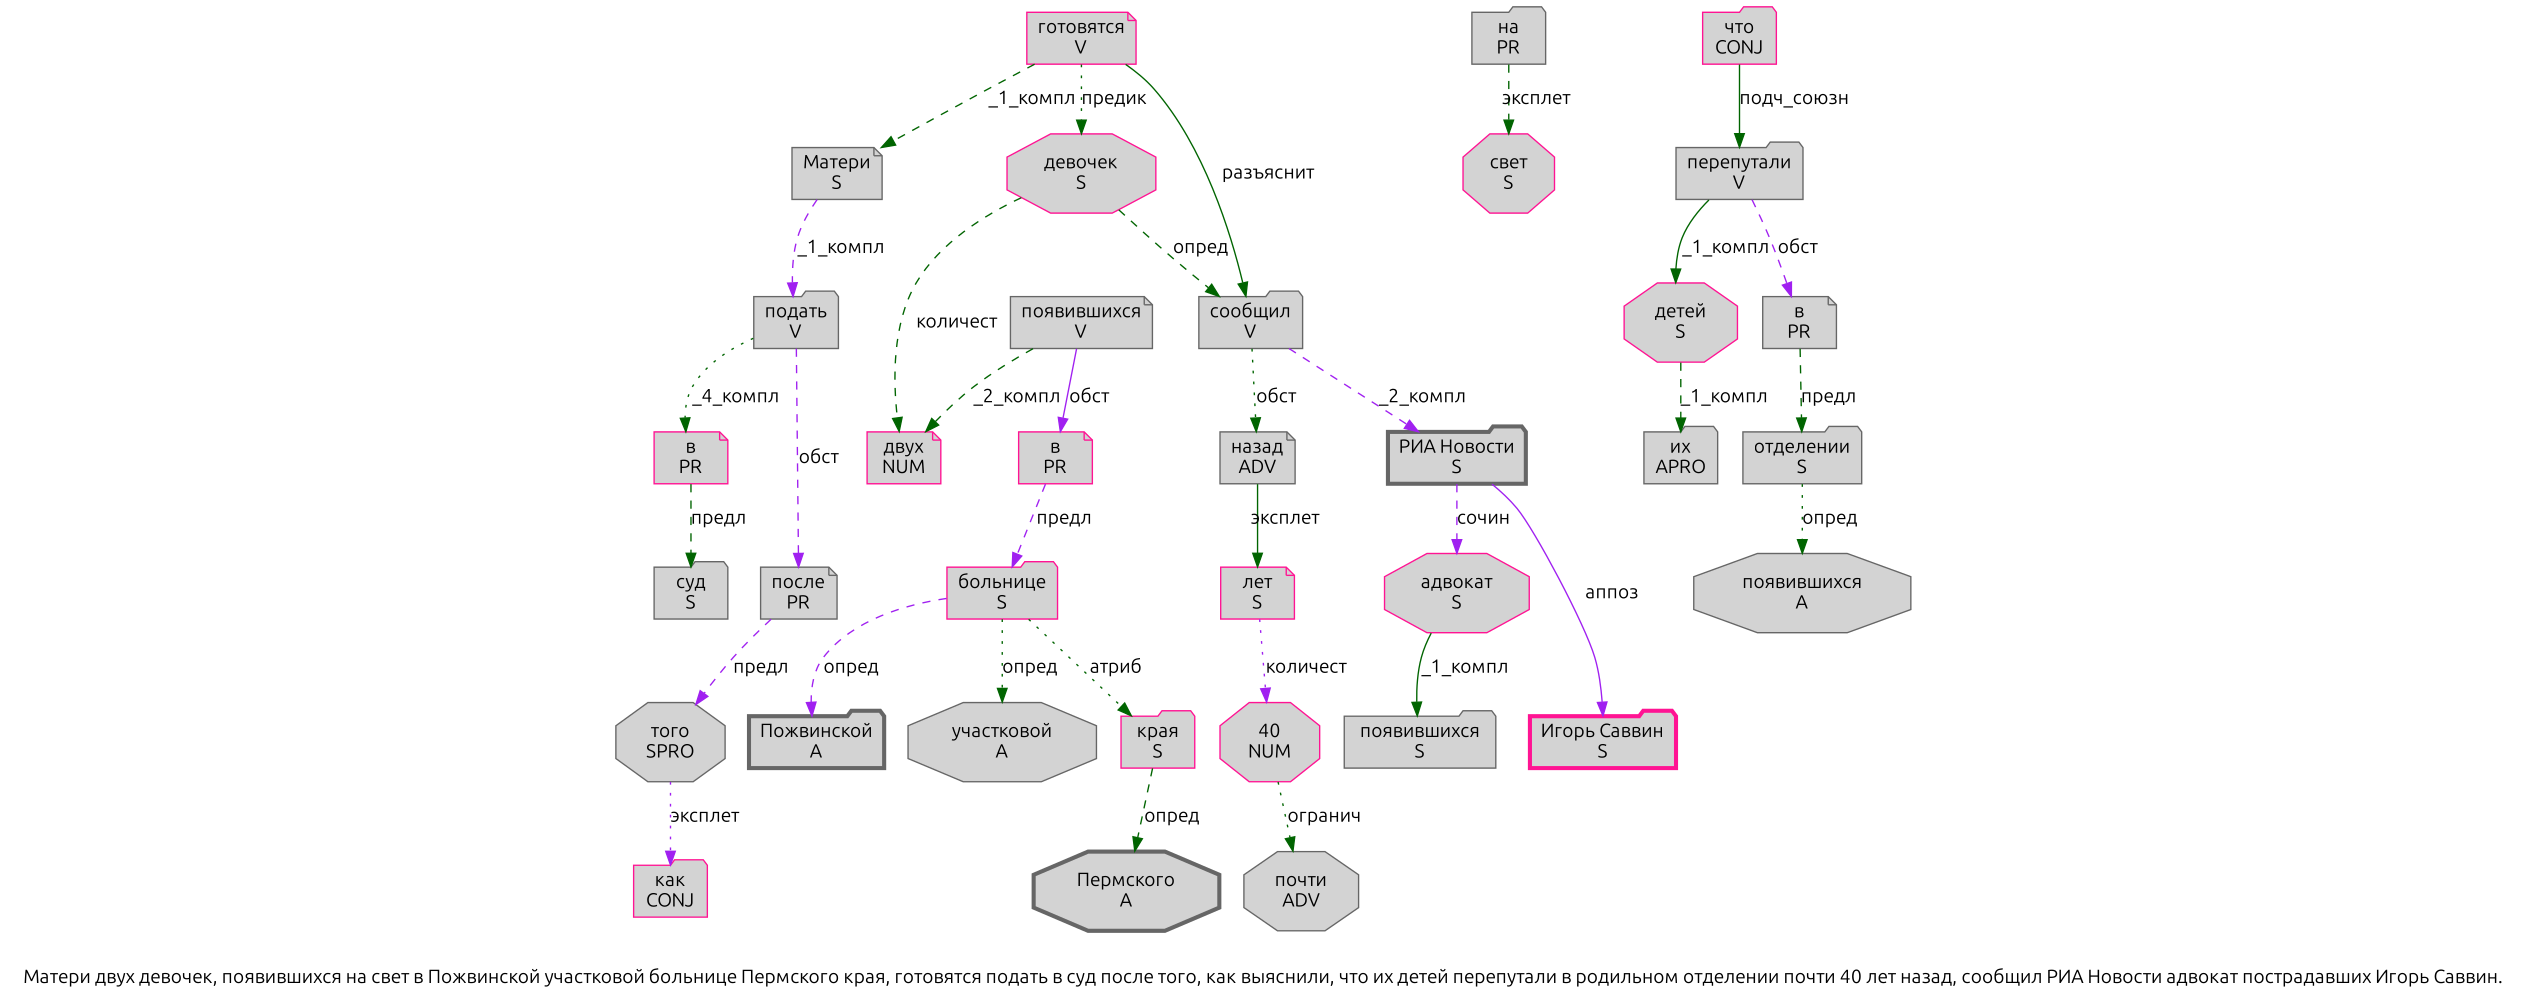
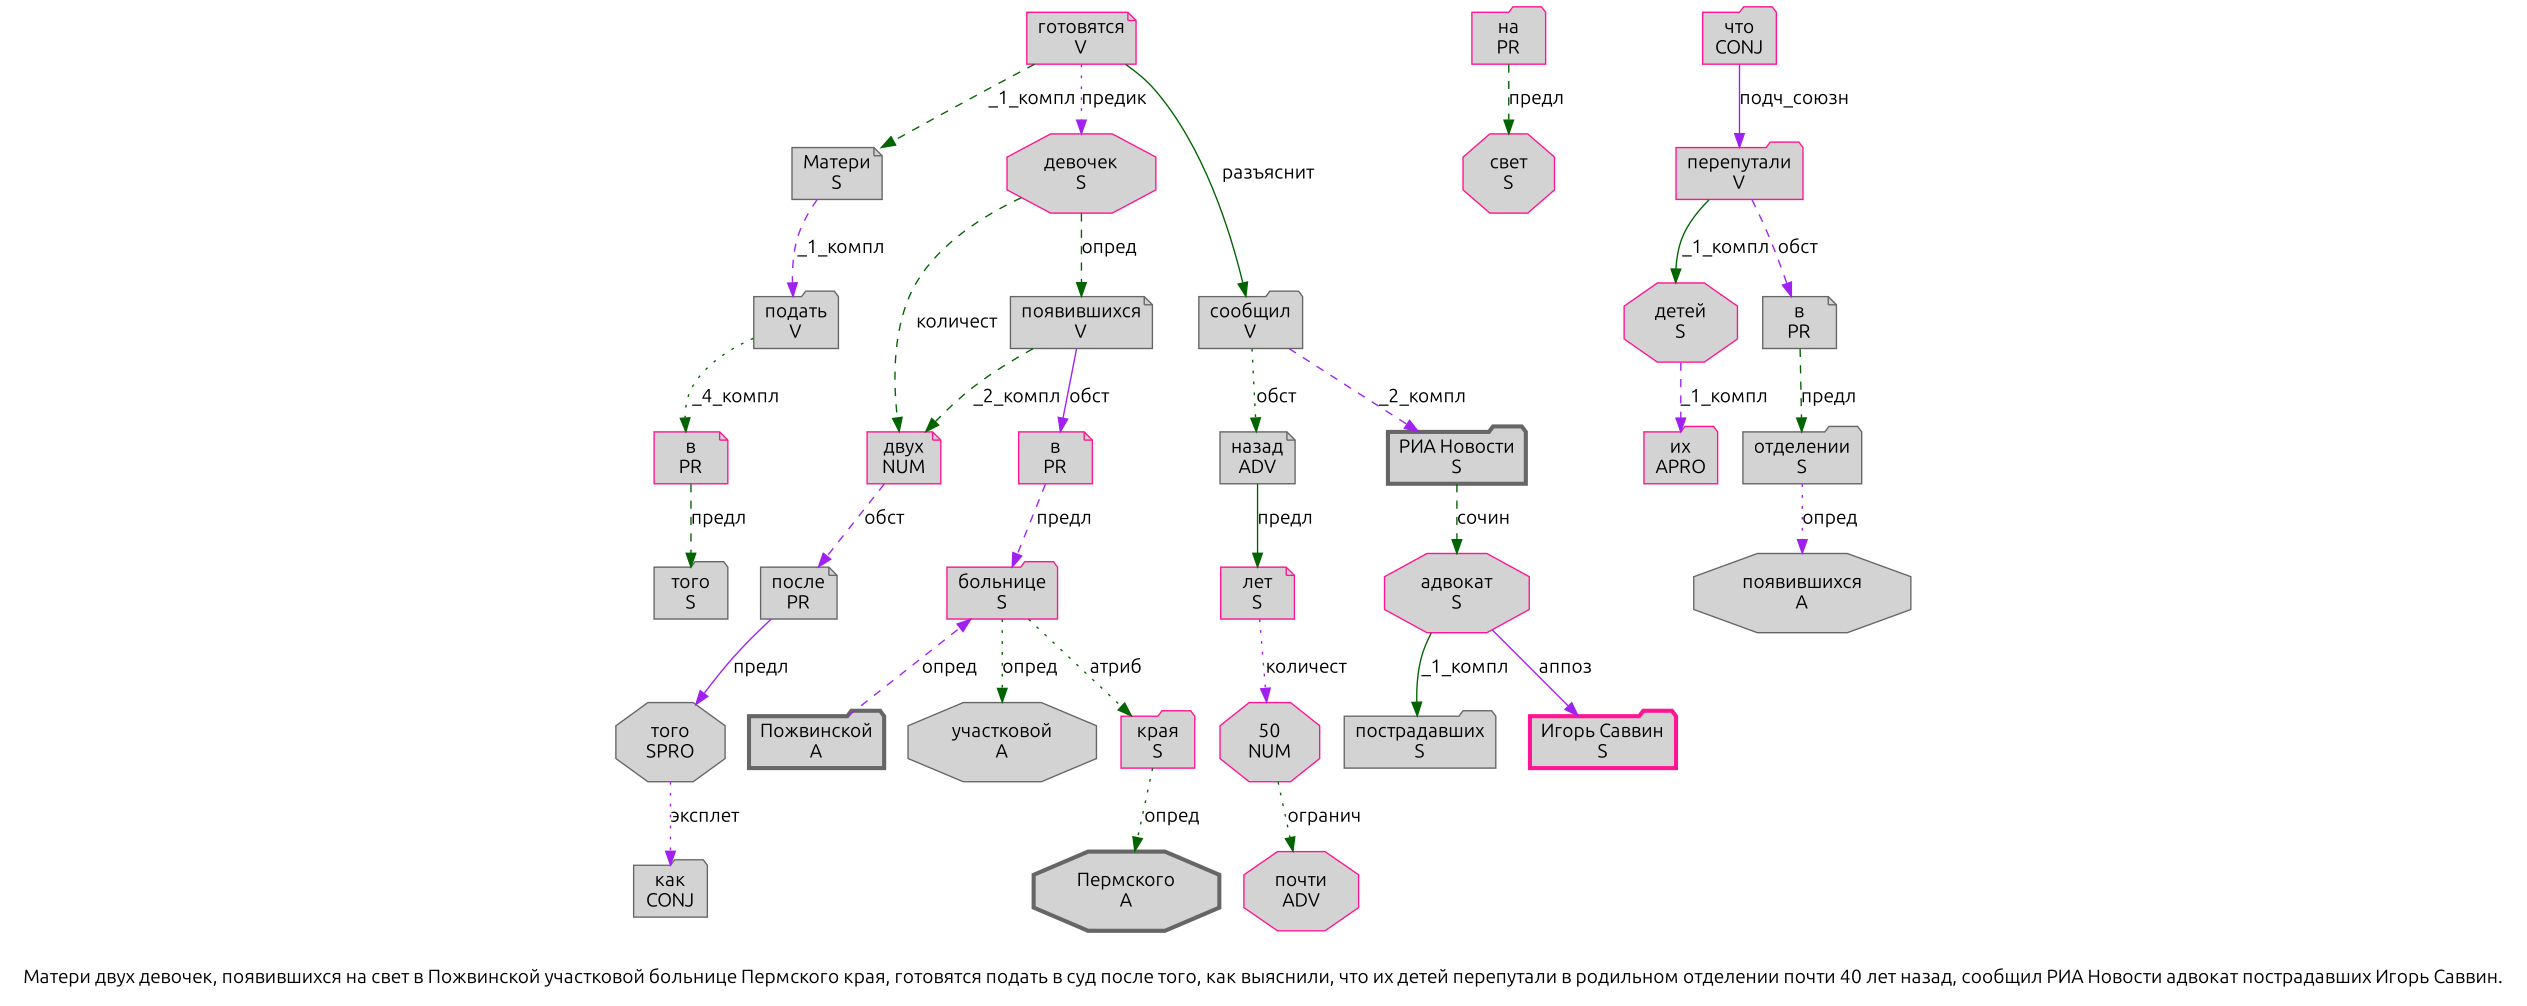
node "на PR": color gray40 -> deeppink
edge "готовятся V" -> "девочек S": color darkgreen -> purple
edge "на PR" -> "свет S": label "эксплет" -> "предл"
edge "что CONJ" -> "перепутали V": color darkgreen -> purple
node "перепутали V": color gray40 -> deeppink
edge "девочек S" -> "сообщил V": now "девочек S" -> "появившихся V"
edge "детей S" -> "их APRO": color darkgreen -> purple
edge "подать V" -> "после PR": now "двух NUM" -> "после PR"
node "их APRO": color gray40 -> deeppink
edge "РИА Новости S" -> "адвокат S": color purple -> darkgreen
edge "отделении S" -> "появившихся A": color darkgreen -> purple
edge "назад ADV" -> "лет S": label "эксплет" -> "предл"
edge "РИА Новости S" -> "Игорь Саввин S": now "адвокат S" -> "Игорь Саввин S"
node "суд S": label "суд S" -> "того S"
edge "больнице S" -> "Пожвинской A": reversed
edge "после PR" -> "того SPRO": style dashed -> solid
node "40 NUM": label "40 NUM" -> "50 NUM"
node "появившихся S": label "появившихся S" -> "пострадавших S"
edge "края S" -> "Пермского A": style dashed -> dotted
node "как CONJ": color deeppink -> gray40
node "почти ADV": color gray40 -> deeppink
